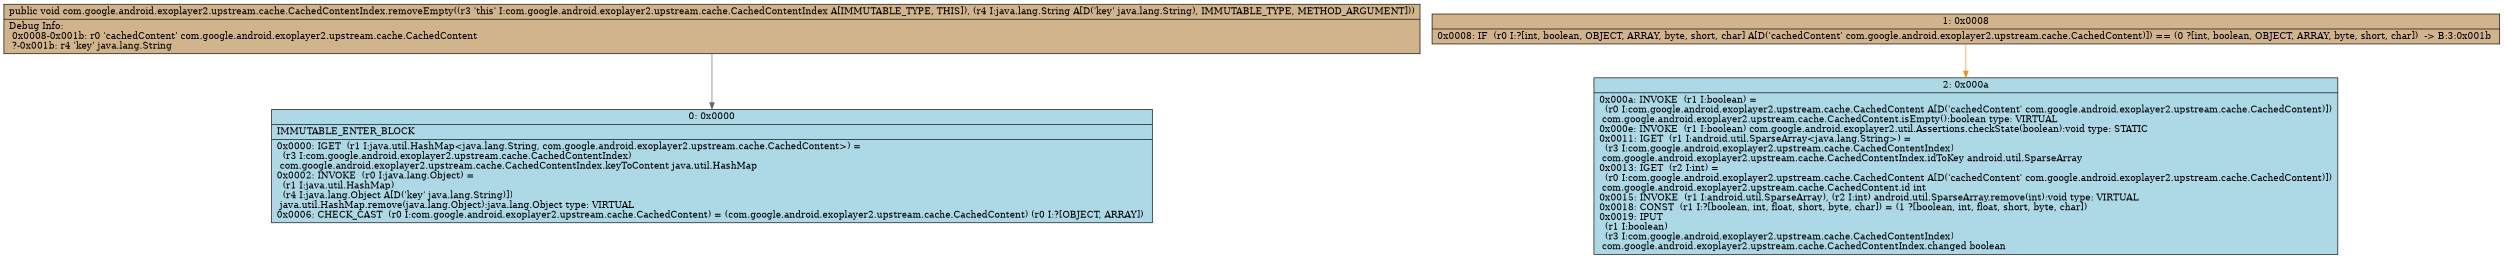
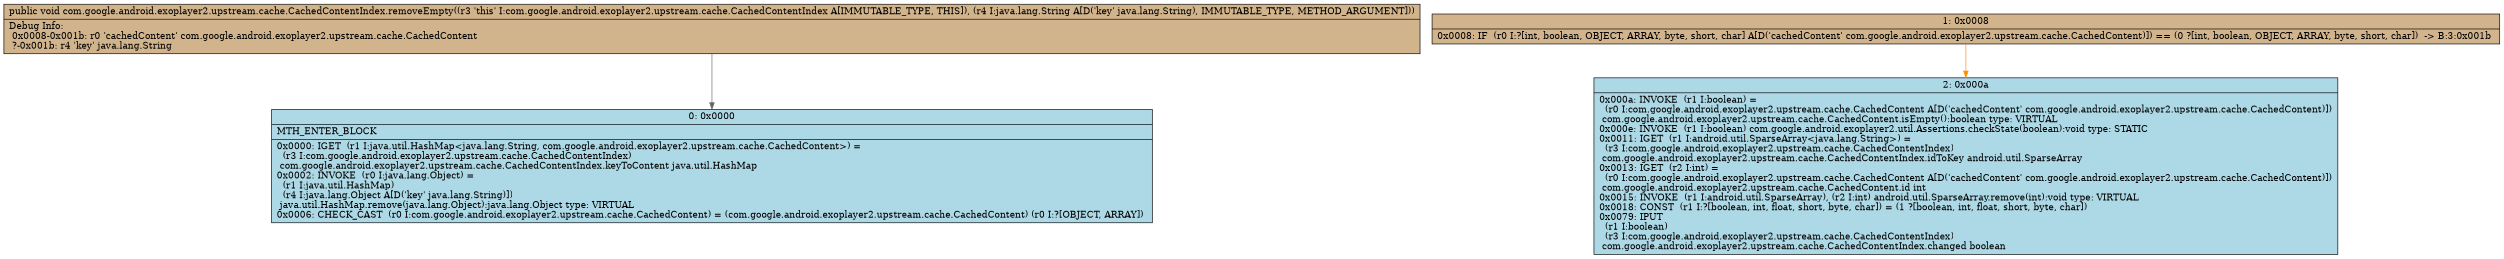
node "0: 0x0000": text "IMMUTABLE_ENTER_BLOCK" -> "MTH_ENTER_BLOCK"
node "2: 0x000a": text "0x0019: IPUT" -> "0x0079: IPUT"
